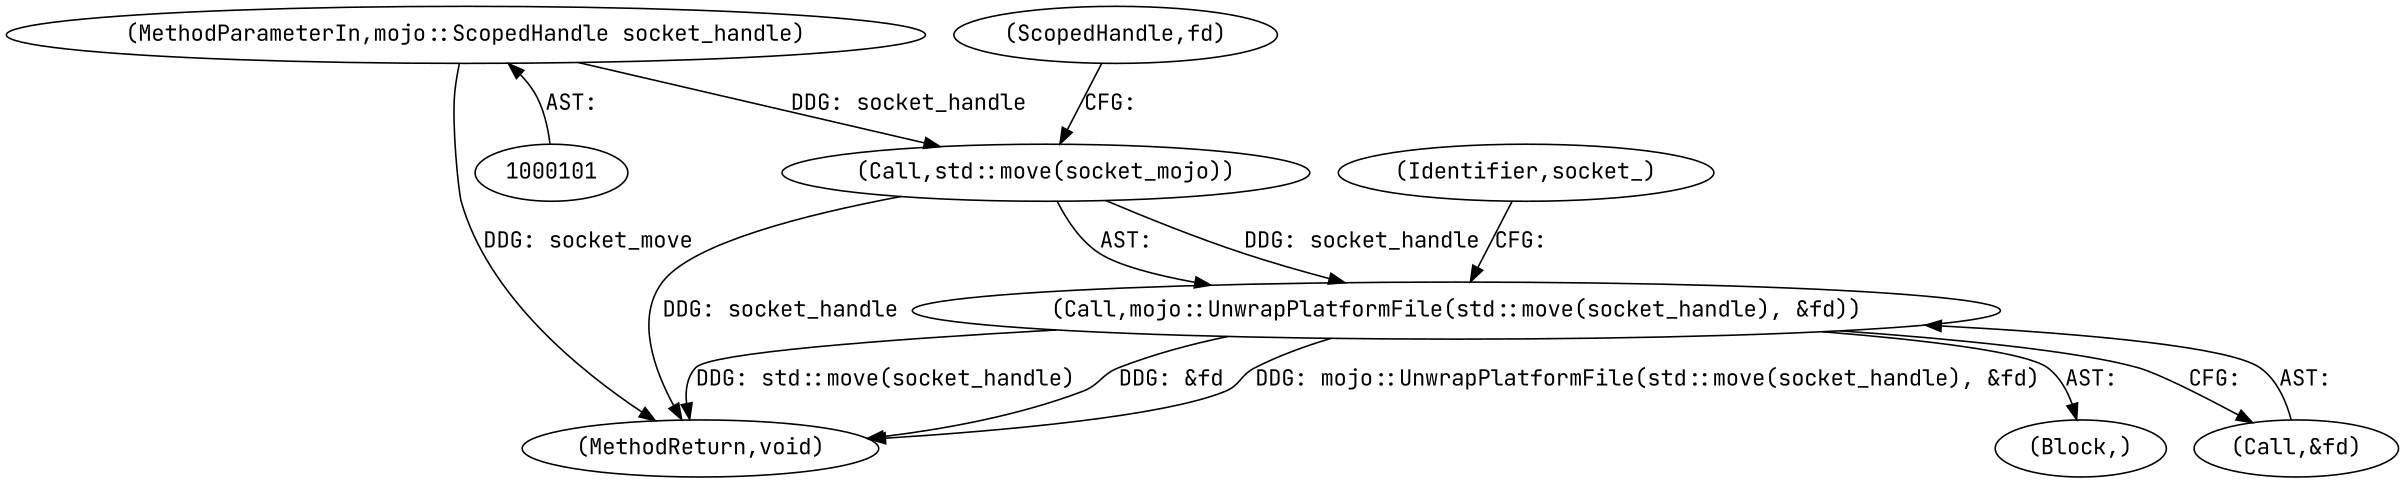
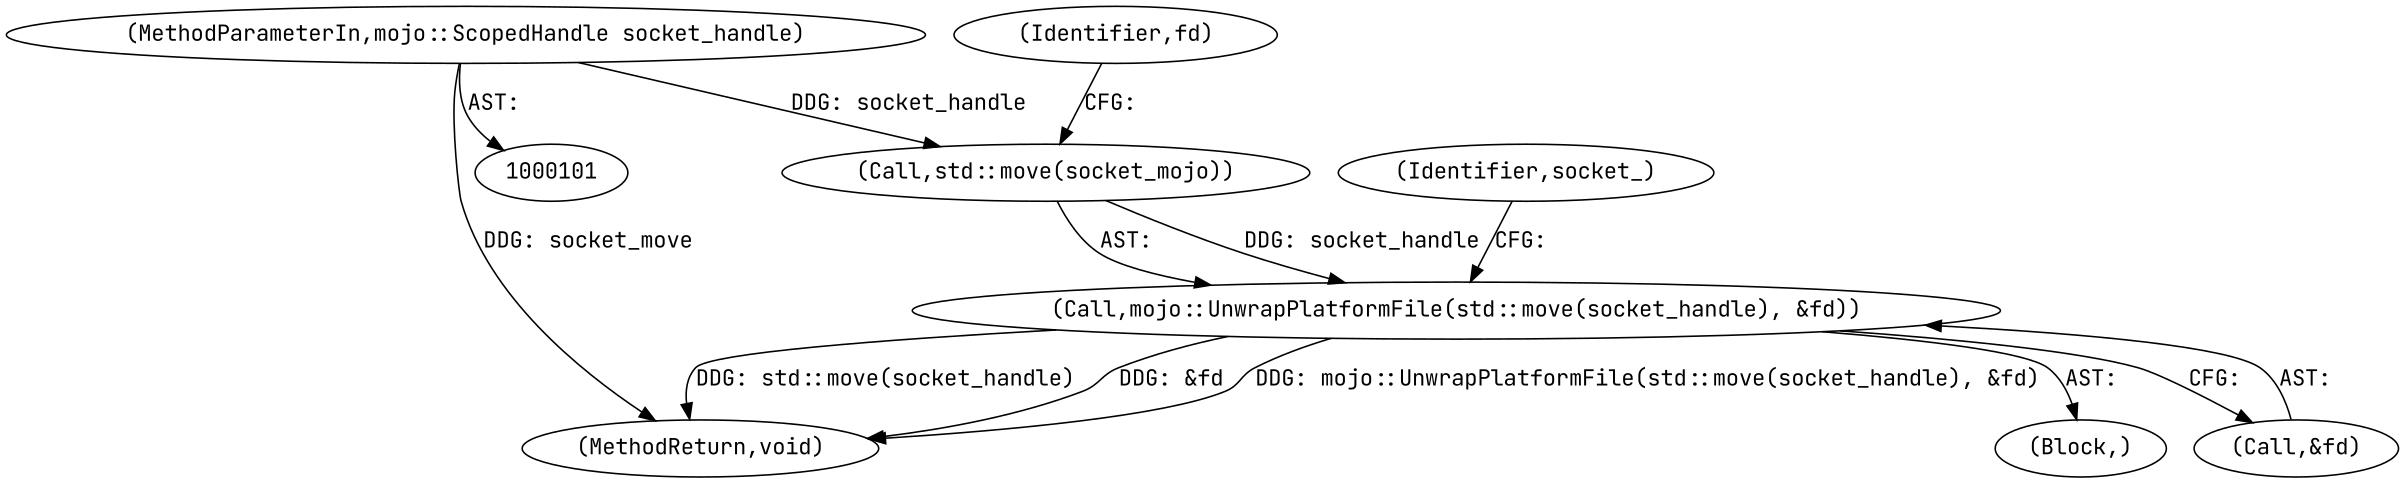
node "(ScopedHandle,fd)": label "(ScopedHandle,fd)" -> "(Identifier,fd)"
edge "1000101" -> "(MethodParameterIn,mojo::ScopedHandle socket_handle)": reversed
edge "(Call,std::move(socket_mojo))" -> "(MethodReturn,void)": removed, label "DDG: socket_handle"
